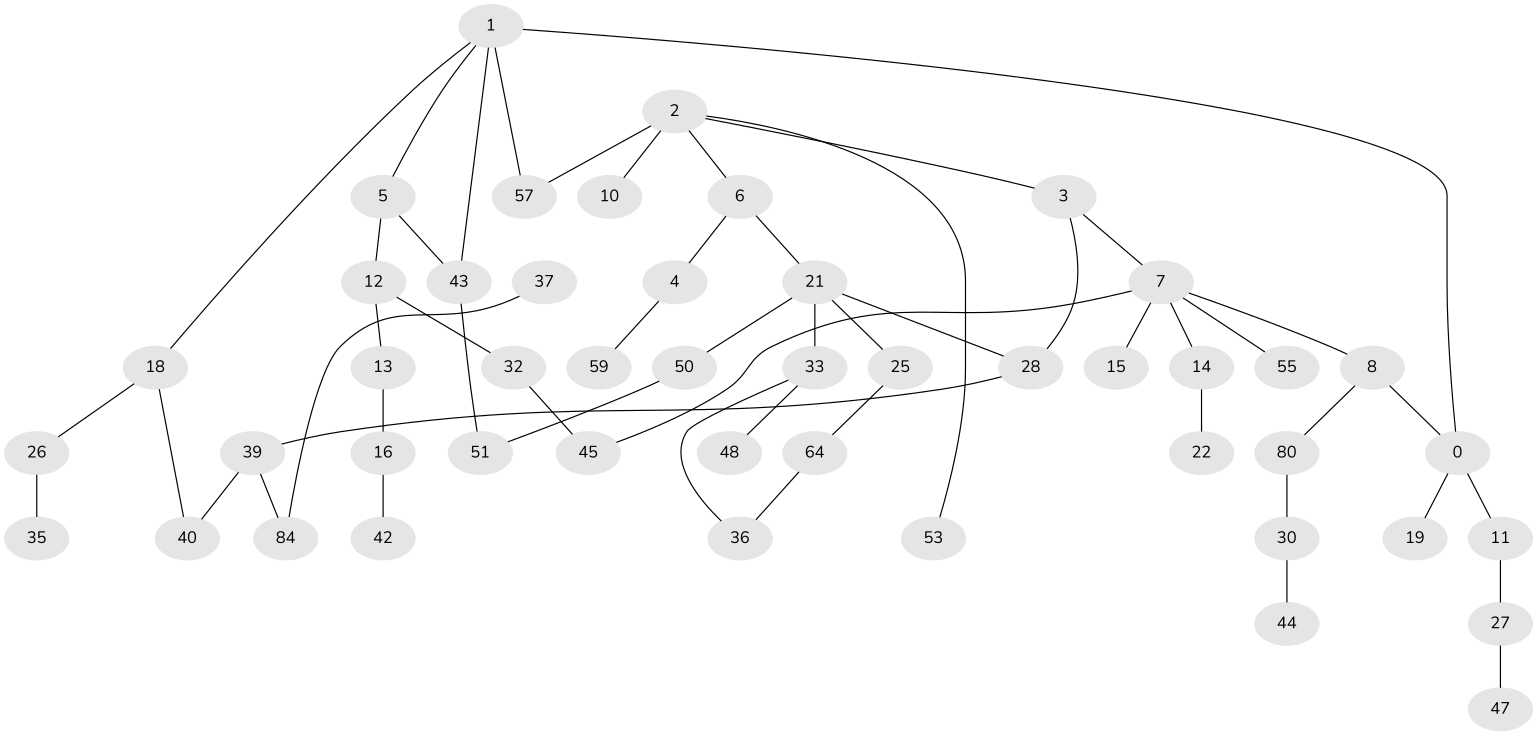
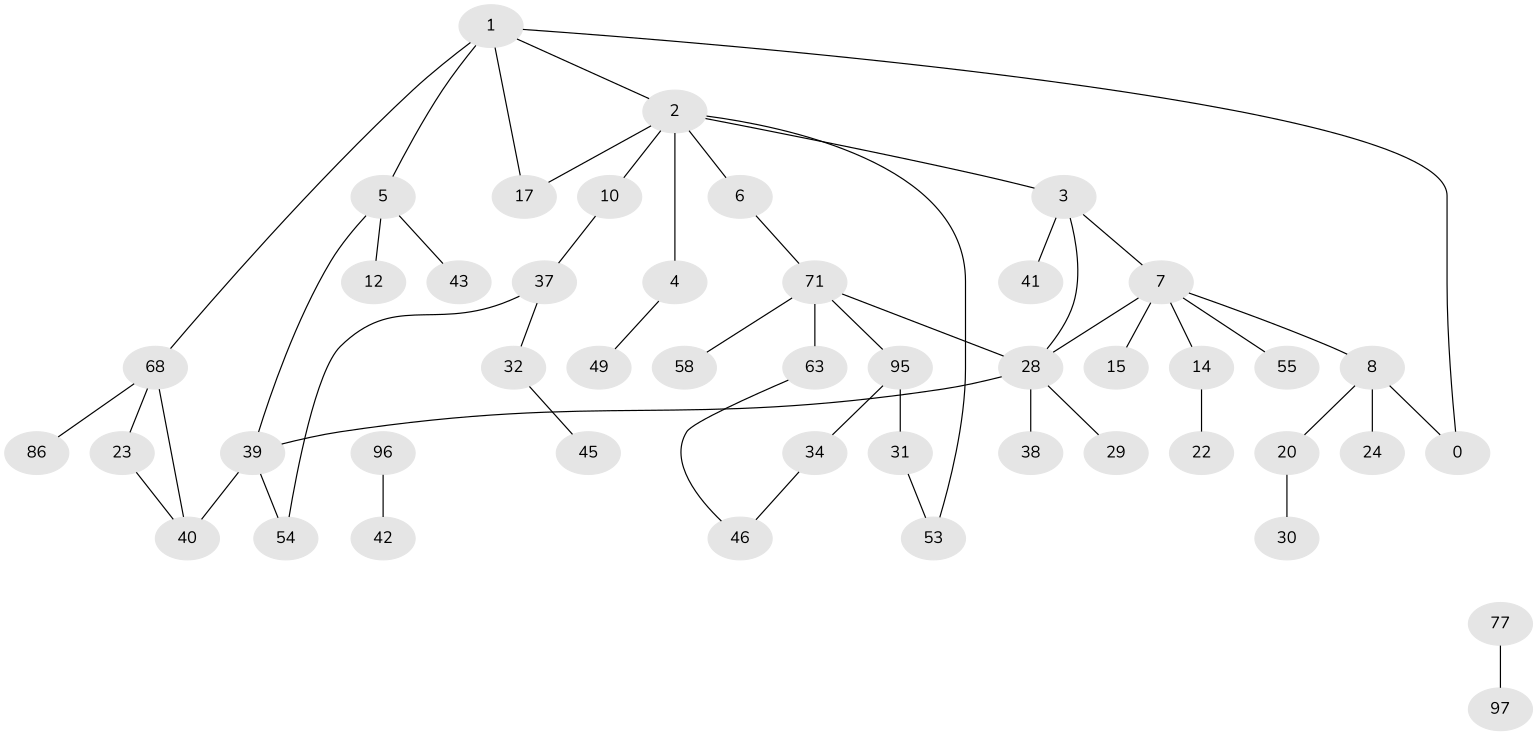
edge "1" -- "43": now "1" -- "2"
node "57": label "57" -> "17"
edge "10" -- "37": added
edge "6" -- "4": now "2" -- "4"
node "21": label "21" -> "71"
node "41": added
edge "7" -- "45": now "7" -- "28"
edge "5" -- "39": added
edge "12" -- "32": now "37" -- "32"
node "18": label "18" -> "68"
node "13": removed
node "59": label "59" -> "49"
node "50": label "50" -> "58"
node "33": label "33" -> "63"
node "25": label "25" -> "95"
node "26": label "26" -> "86"
node "23": added
node "16": label "16" -> "96"
node "51": removed
node "48": removed
node "64": label "64" -> "34"
node "31": added
node "38": added
node "29": added
node "80": label "80" -> "20"
node "24": added
node "35": removed
node "84": label "84" -> "54"
node "36": label "36" -> "46"
node "19": removed
node "11": removed
node "44": removed
node "27": label "27" -> "77"
node "47": label "47" -> "97"
